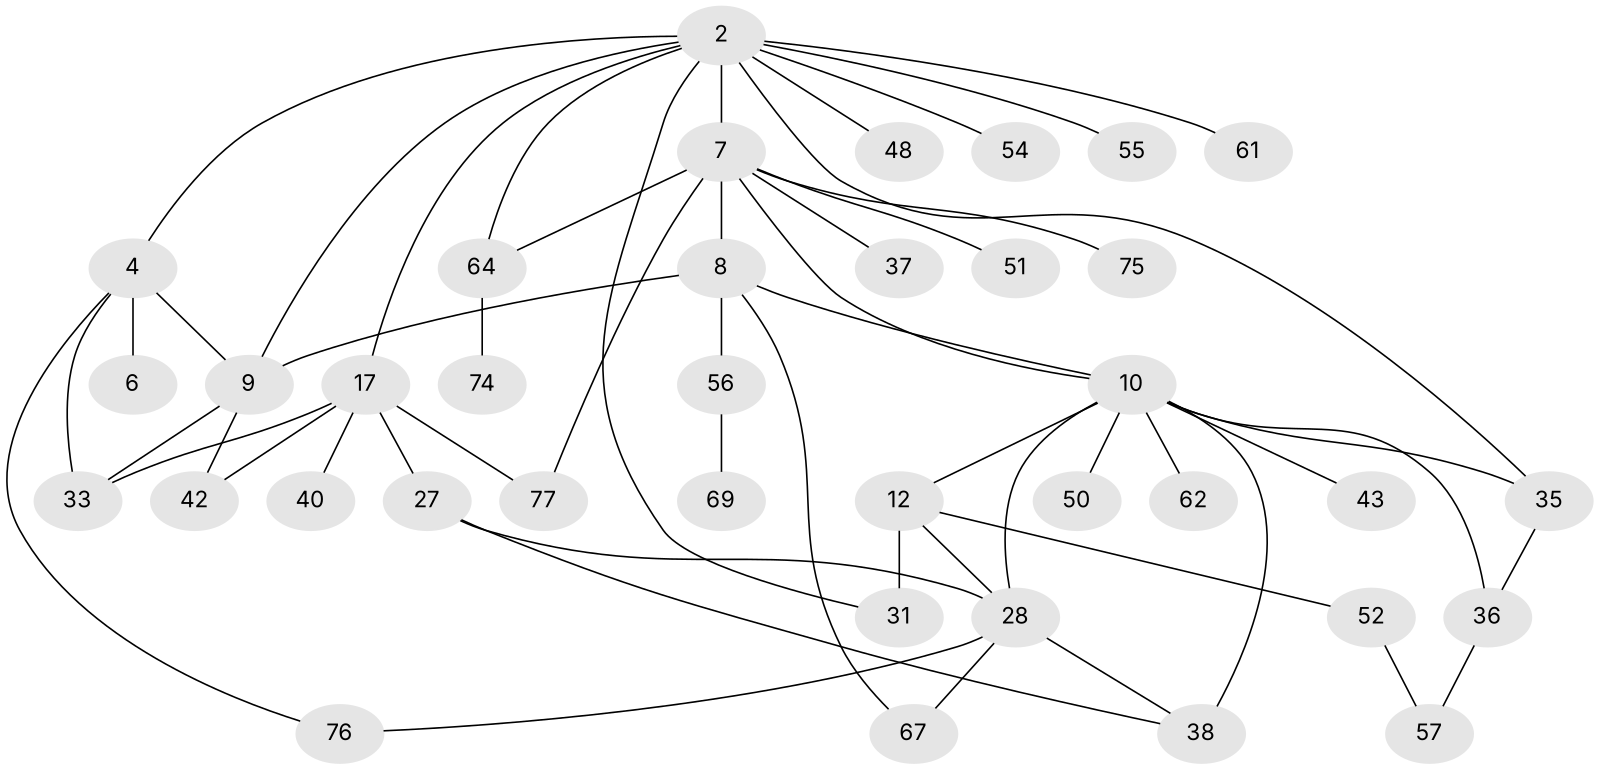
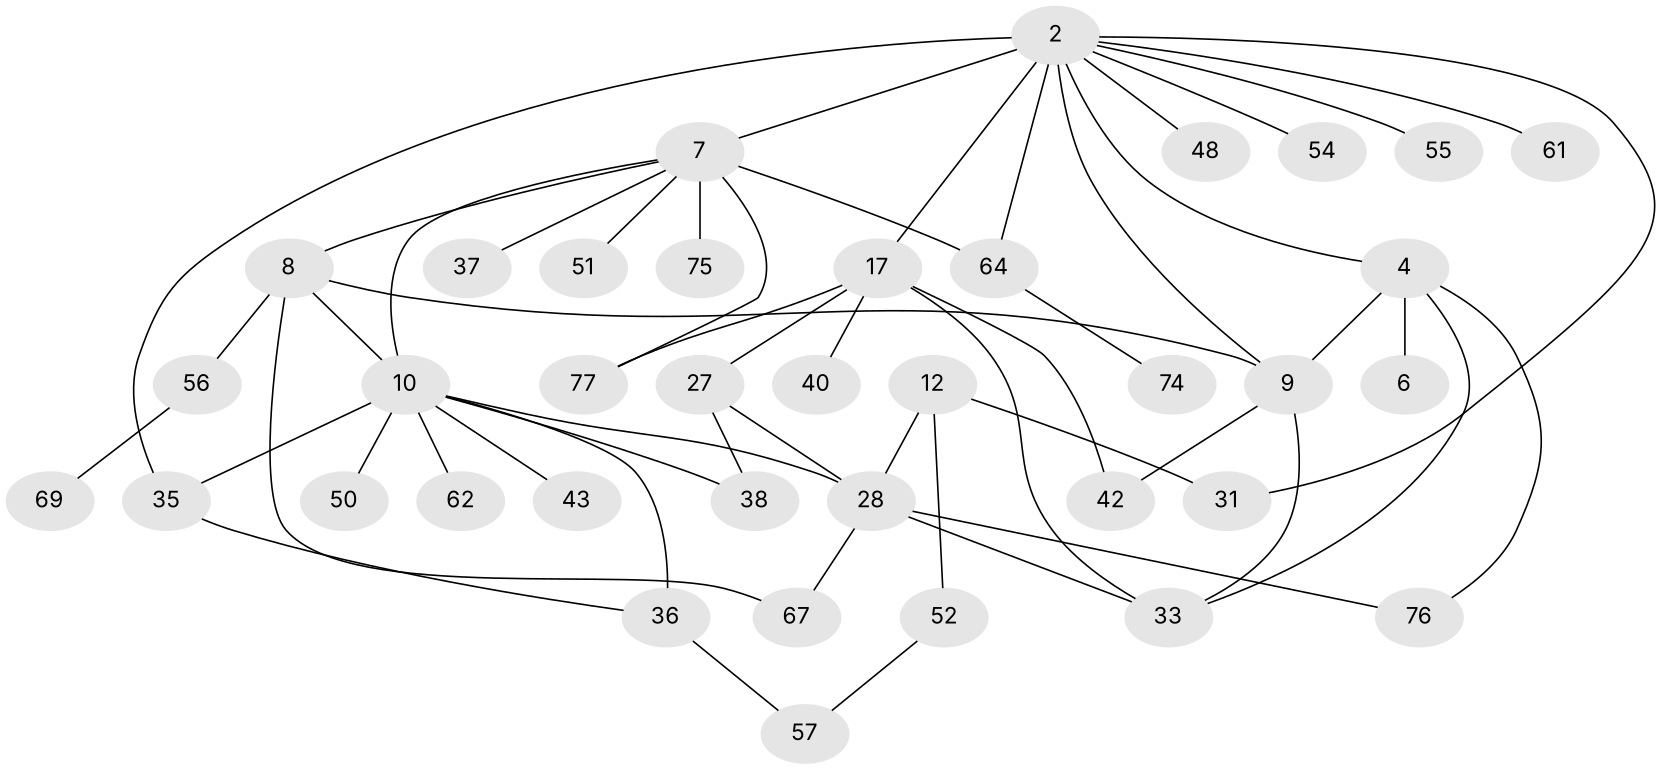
edge "10" -- "12": removed
edge "28" -- "38": now "28" -- "33"
